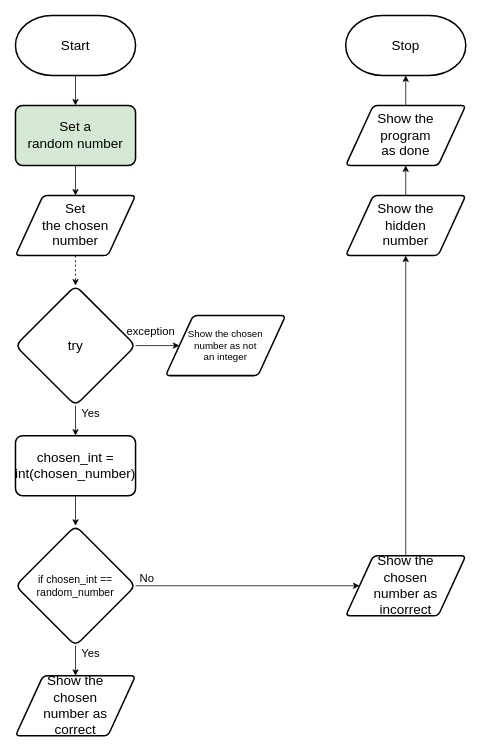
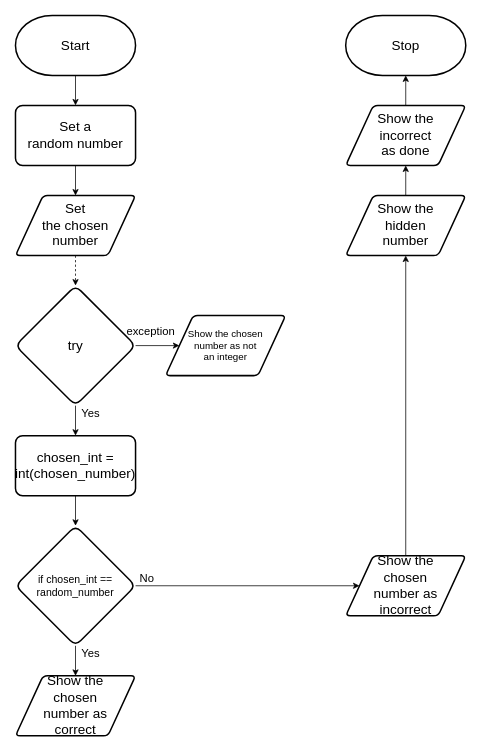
node "Set a random number": fillcolor #d5e8d4 -> #ffffff
node "Show the program as done": label "Show the program as done" -> "Show the incorrect as done"
